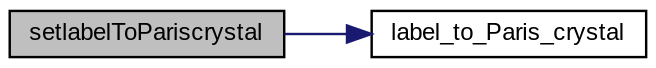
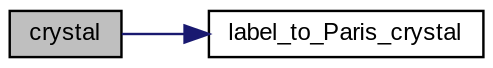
node "setlabelToPariscrystal": label "setlabelToPariscrystal" -> "crystal"
